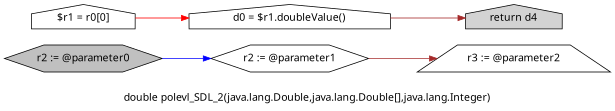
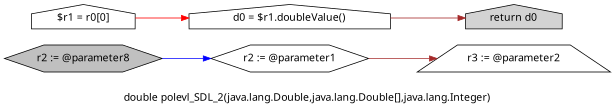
node "return d4": label "return d4" -> "return d0"
node "r2 := @parameter0": label "r2 := @parameter0" -> "r2 := @parameter8"
